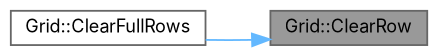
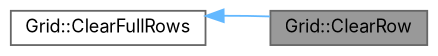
edge "Grid::ClearFullRows" -> "Grid::ClearRow": reversed
